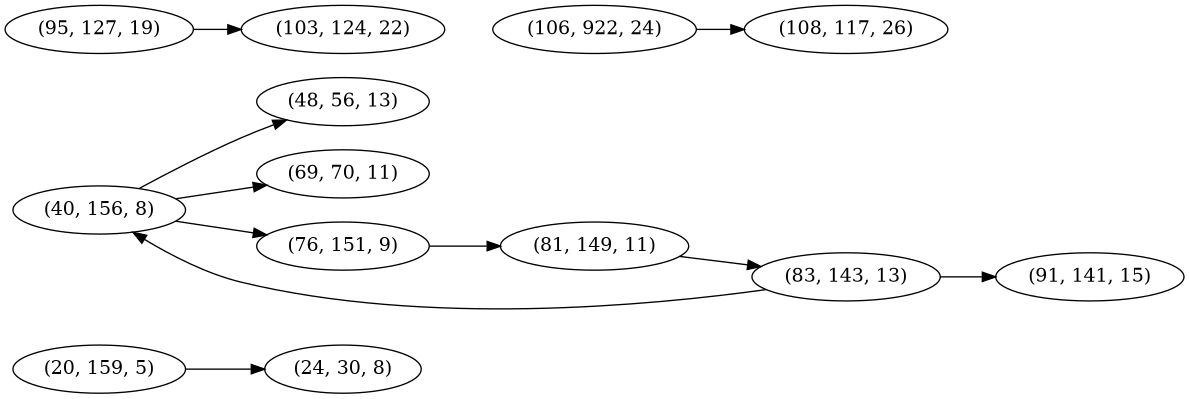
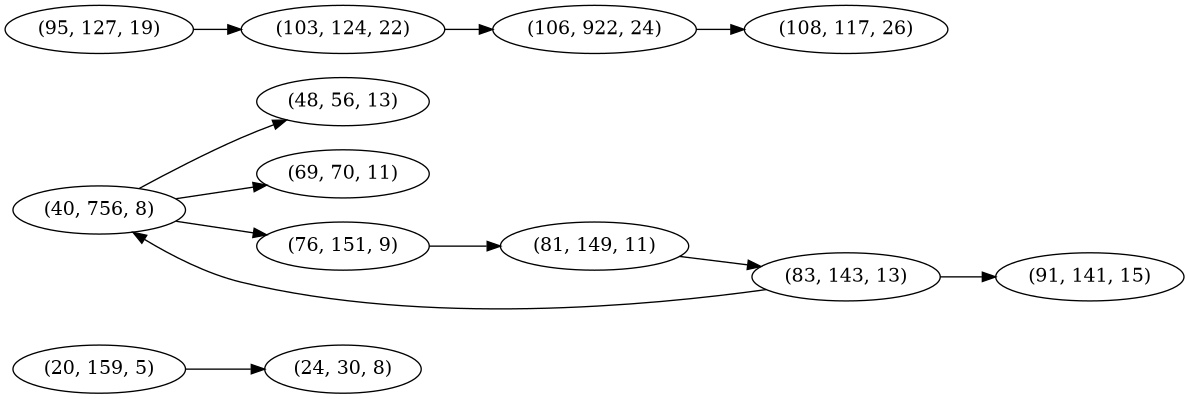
edge "(103, 124, 22)" -> "(106, 922, 24)": added
node "(40, 156, 8)": label "(40, 156, 8)" -> "(40, 756, 8)"
